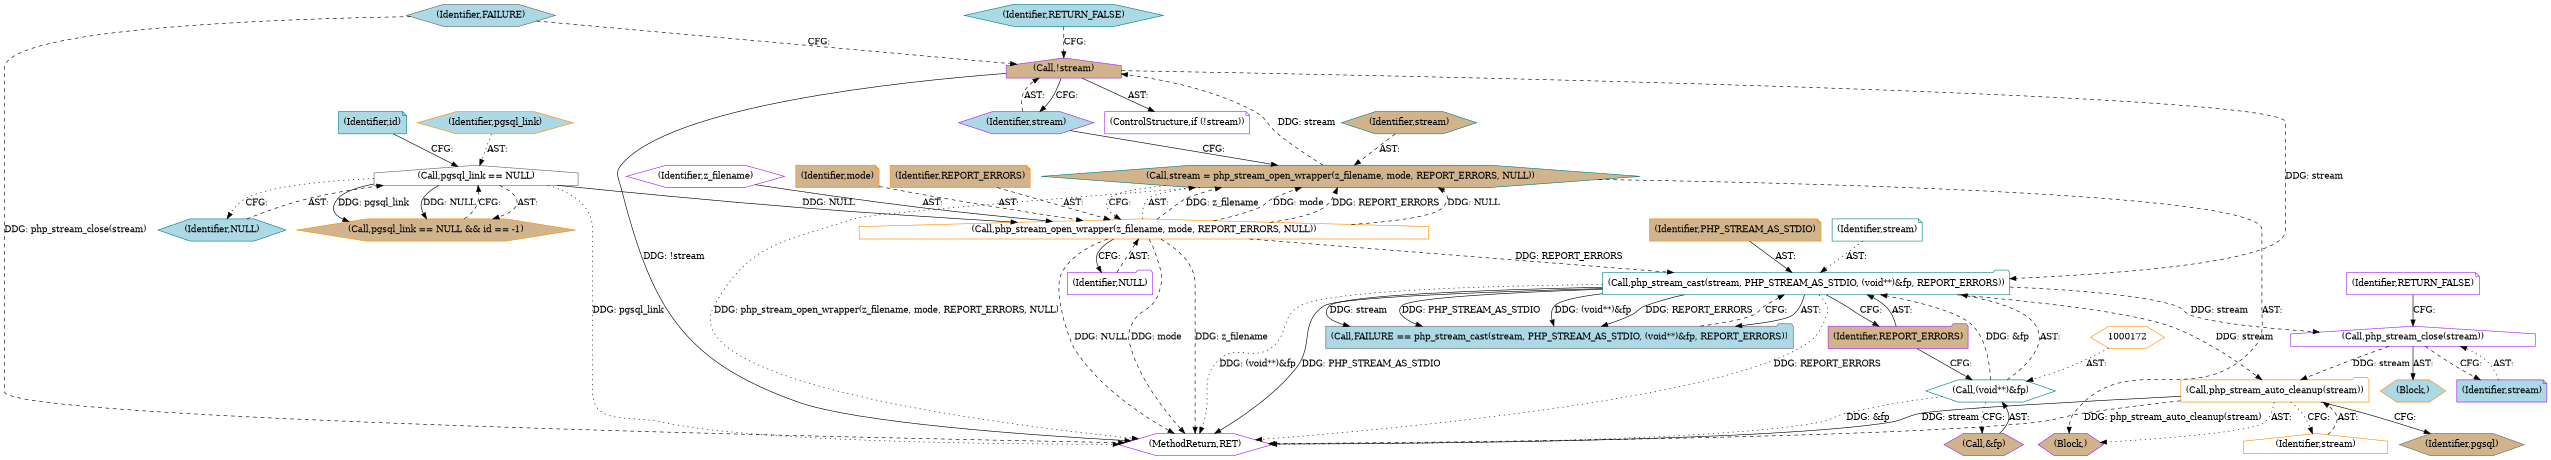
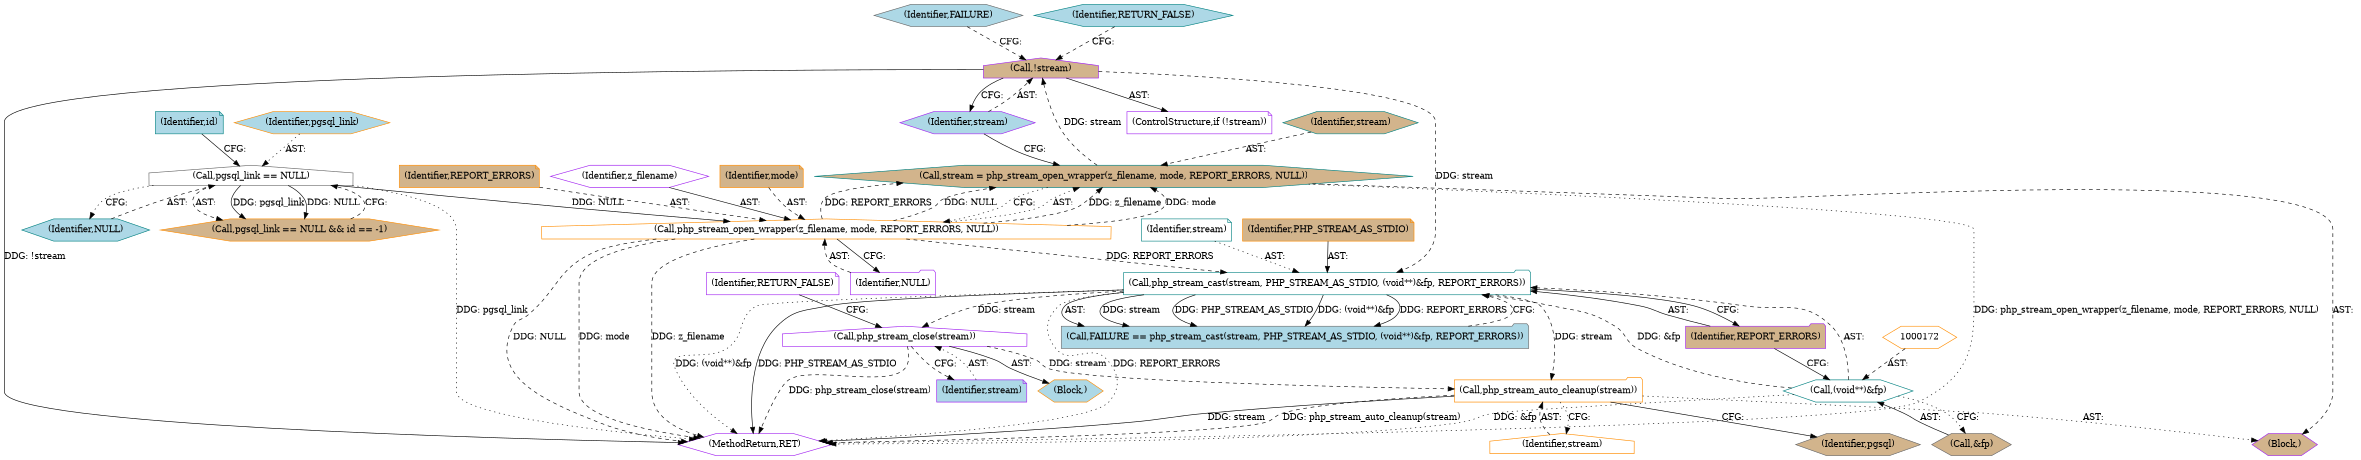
edge "1000172" -> "(Call,(void**)&fp)": style dotted -> dashed
edge "(Identifier,FAILURE)" -> "(MethodReturn,RET)": now "(Call,php_stream_close(stream))" -> "(MethodReturn,RET)"
node "(Call,&fp)": color purple -> gray40
